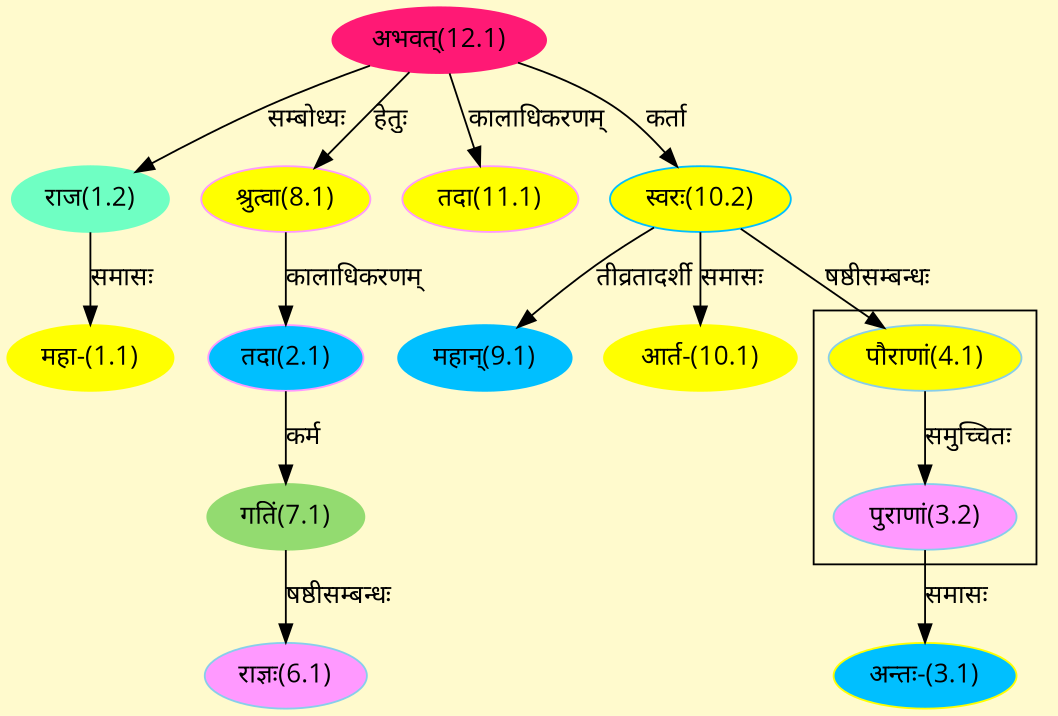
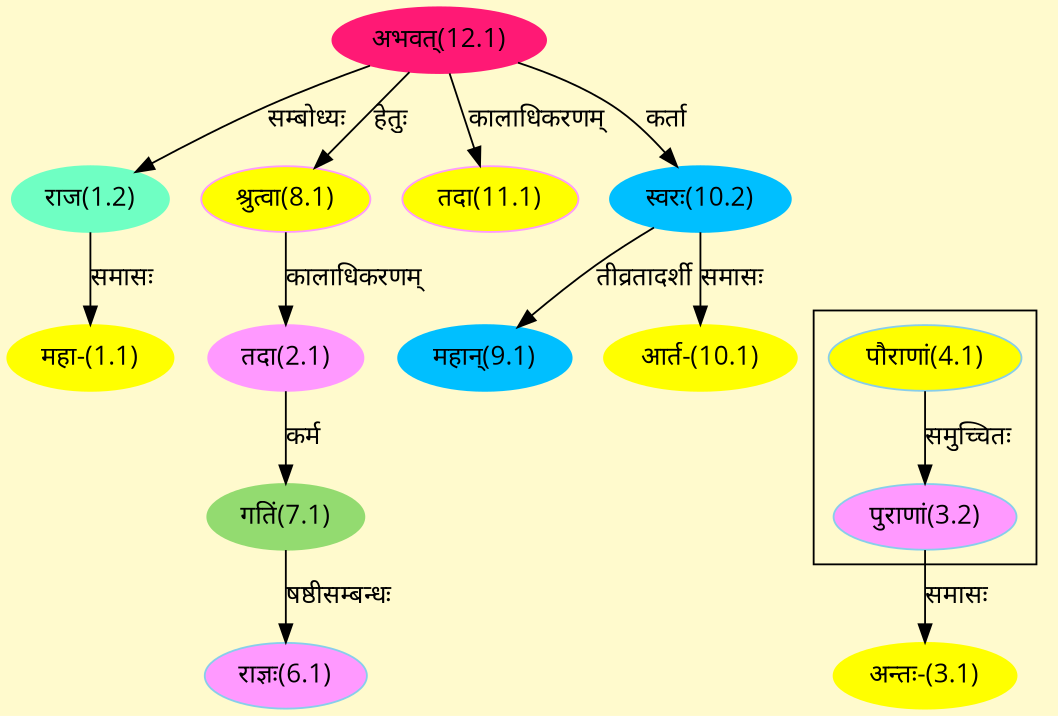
node "स्वरः(10.2)": fillcolor #ffff00 -> #00bfff
edge "स्वरः(10.2)" -> "पौराणां(4.1)": removed, label "षष्ठीसम्बन्धः"
node "तदा(2.1)": fillcolor #00bfff -> #ff99ff
node "अन्तः-(3.1)": fillcolor #00bfff -> #ffff00
